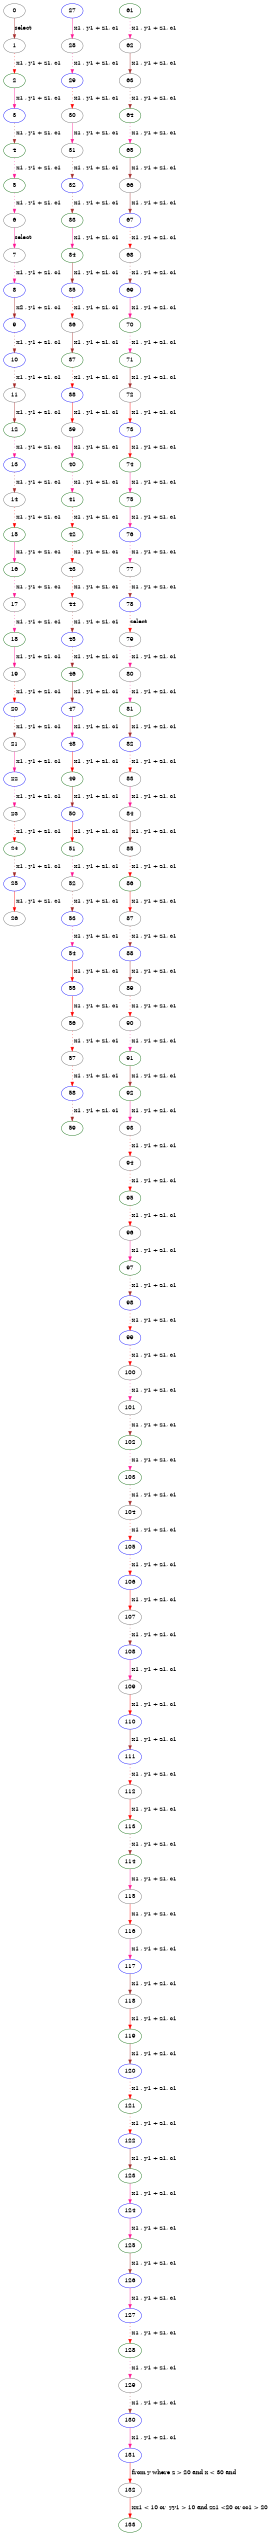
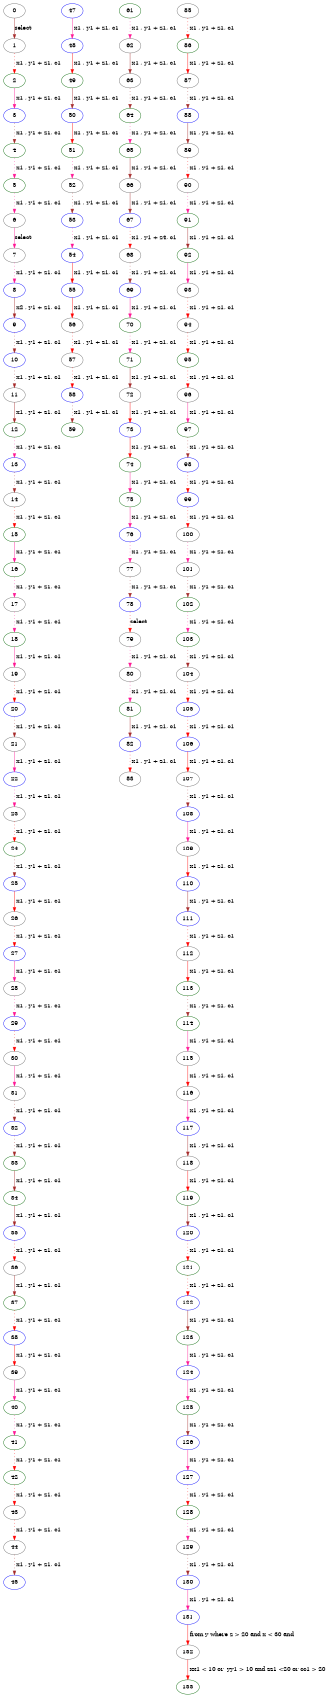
edge "33" -> "34": color deeppink -> brown
edge "67" -> "68": label " x1 , y1 + z1, c1 " -> " x1 , y1 + z4, c1 "
node "46": removed
node "84": removed
edge "26" -> "27": added, label "x1 , y1 + z1, c1"
